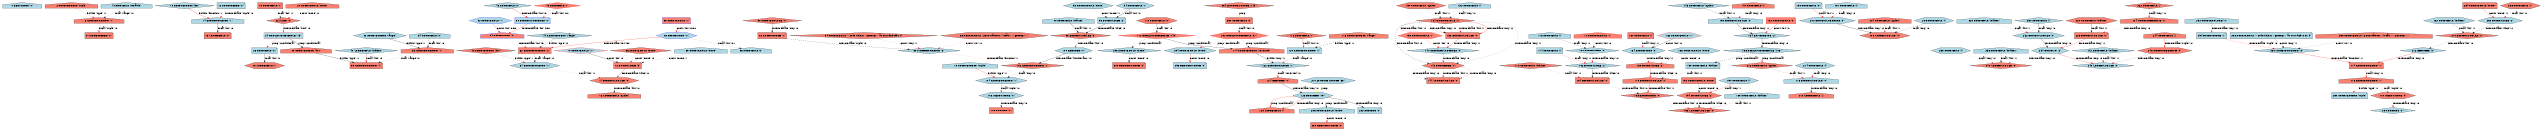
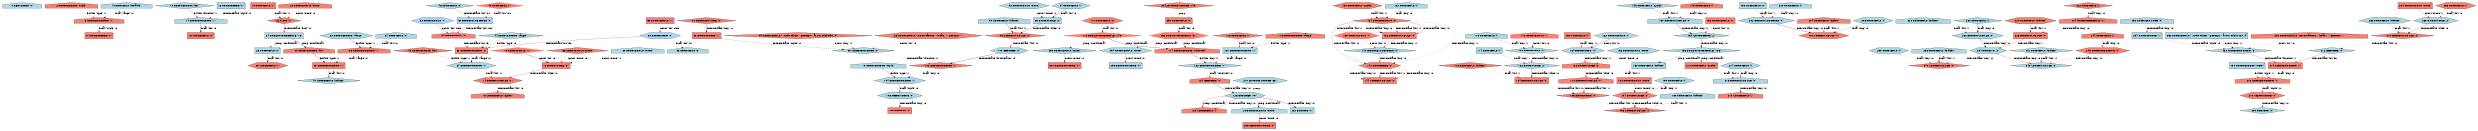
edge "244 LOAD_FAST (j)" -> "246 UNARY_NEGATIVE (0)": label "Intermediate (tuple) -2" -> "Local (Any) -0"
node "70 LOAD_CONST (-1)": fillcolor lightblue -> salmon
edge "40 STORE_FAST (indices)" -> "38 CALL_FUNCTION (1)": reversed
edge "272 GET_ITER (0)" -> "274 CALL_FUNCTION (1)": label "Intermediate (Any) -0" -> "Intermediate (int) B1"
node "212 LOAD_FAST (cycles)": shape diamond -> note
edge "276 CALL_FUNCTION (1)" -> "250 LOAD_GLOBAL (tuple)": reversed
